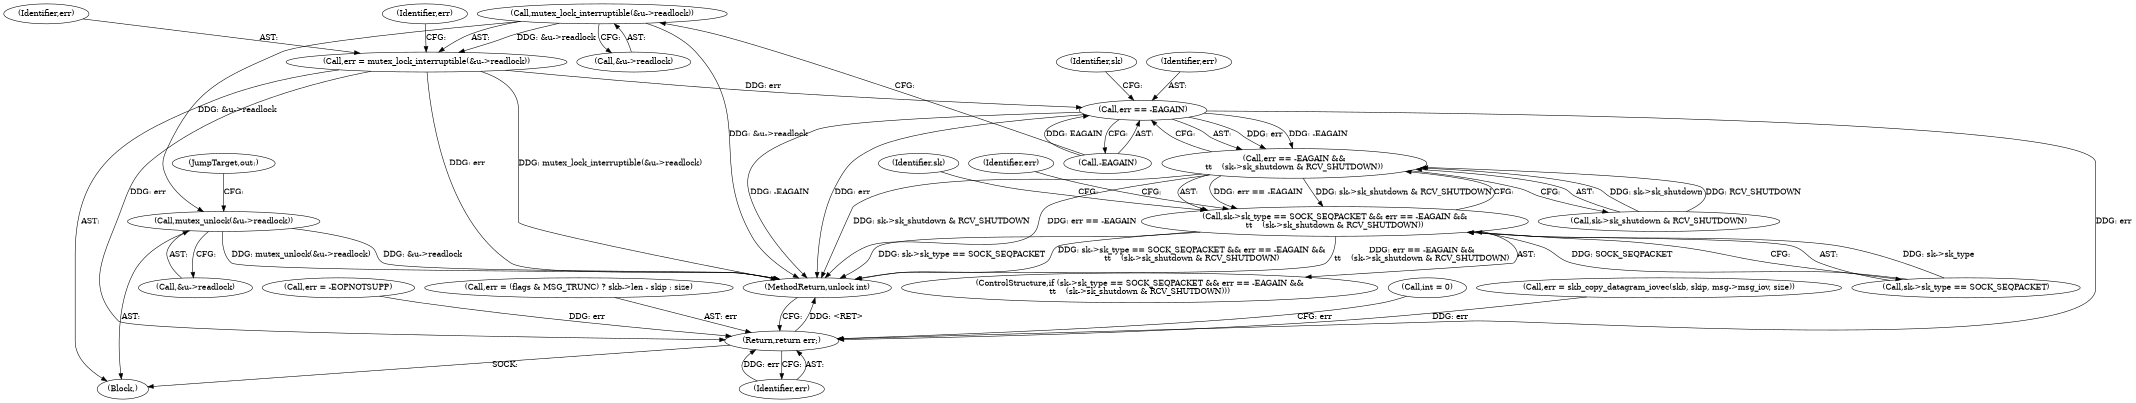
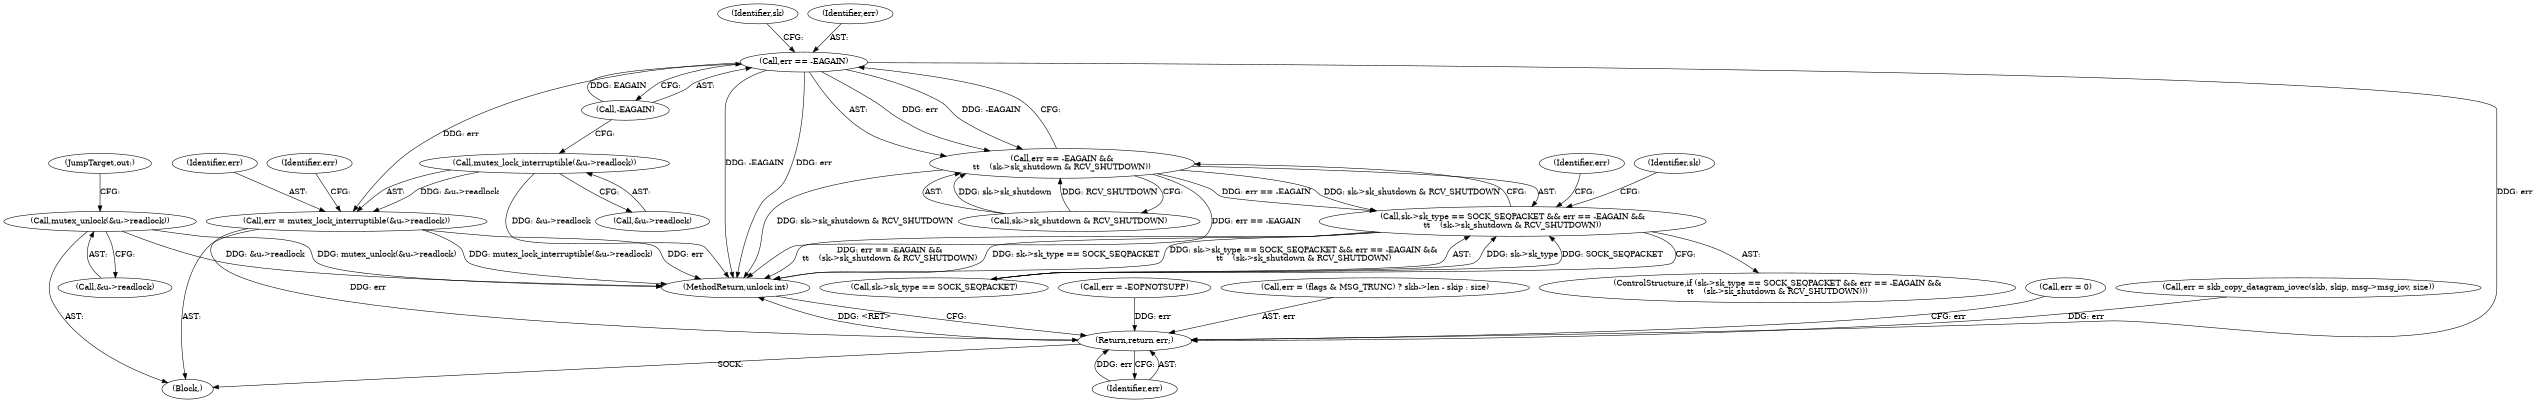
edge "(Call,mutex_lock_interruptible(&u->readlock))" -> "(Call,mutex_unlock(&u->readlock))": removed, label "DDG: &u->readlock"
edge "(Call,err = mutex_lock_interruptible(&u->readlock))" -> "(Call,err == -EAGAIN)": reversed
node "(Call,int = 0)": label "(Call,int = 0)" -> "(Call,err = 0)"
